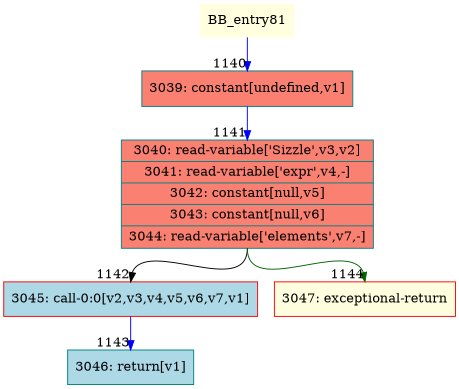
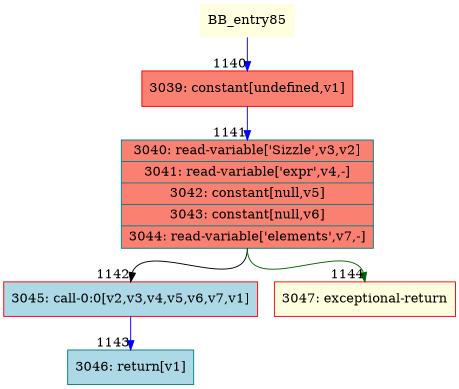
node "BB_entry81": label "BB_entry81" -> "BB_entry85"
node "3039: constant[undefined,v1]": color teal -> red
